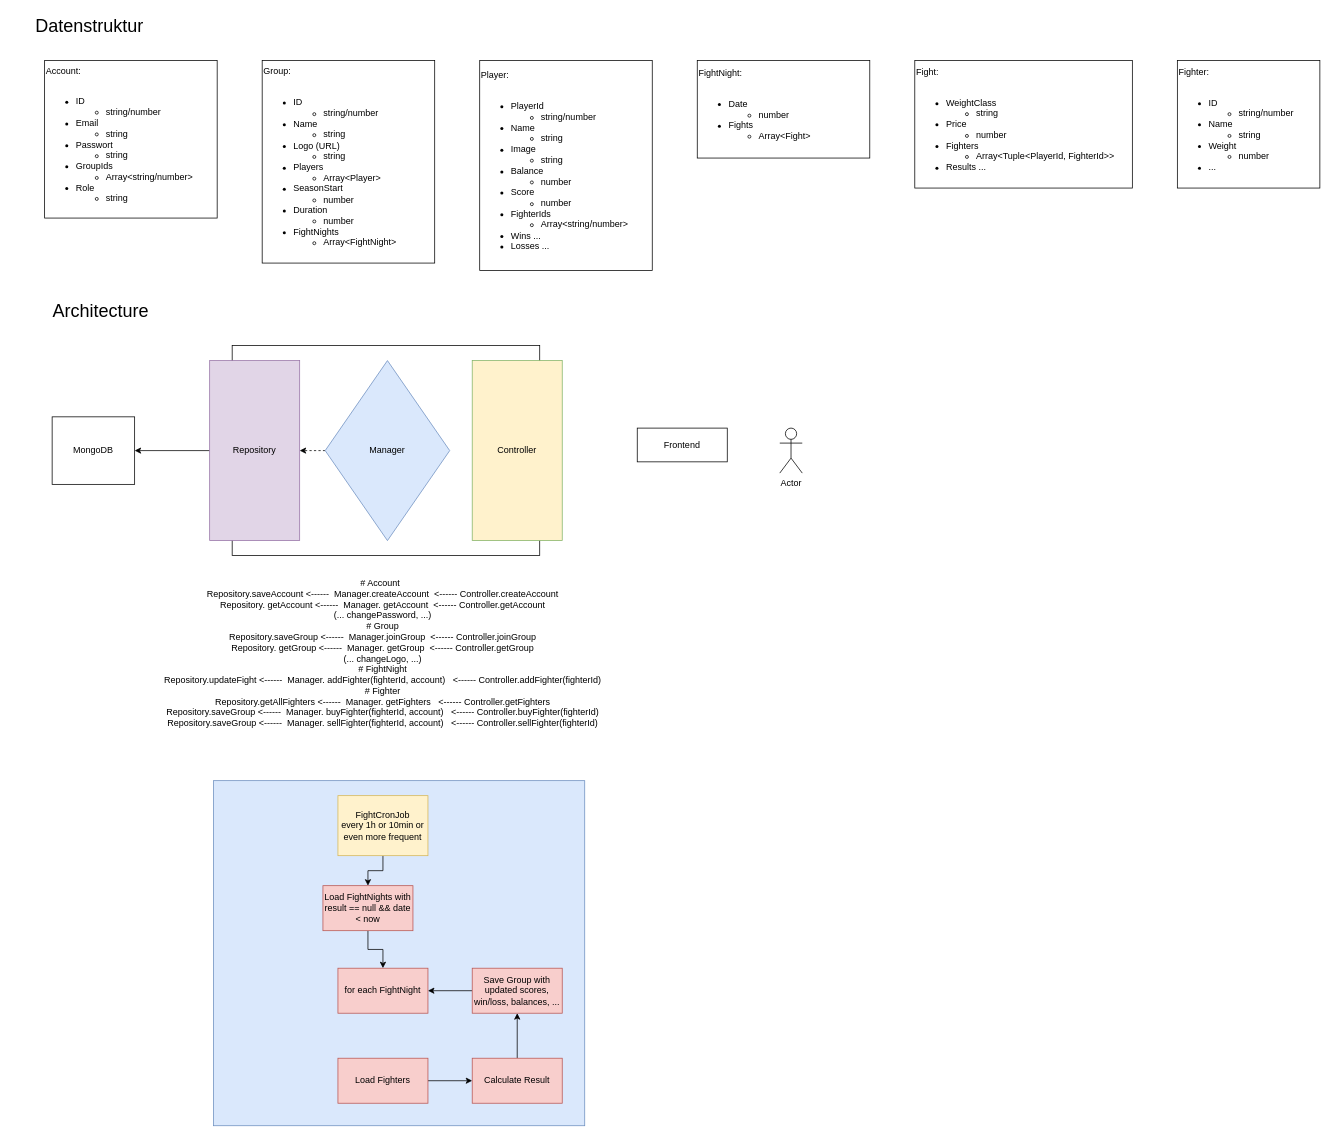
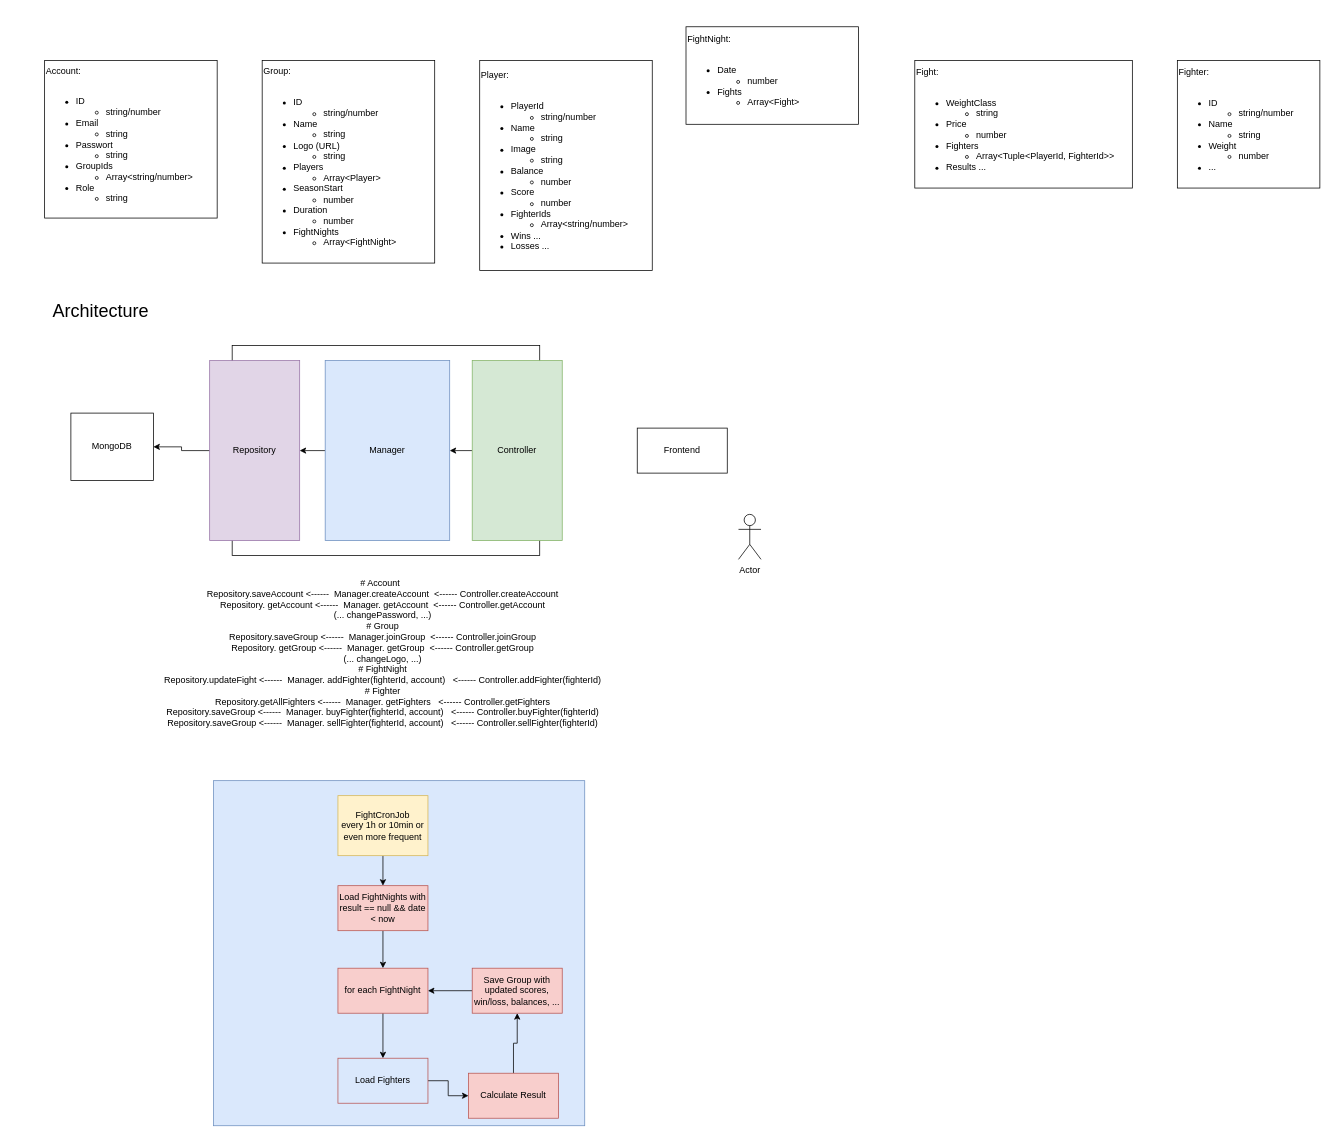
node "Datenstruktur": removed
node "FightNight: Date number Fights Array<Fight>": moved (783, 109) -> (772, 75)
node "Frontend": size 90x34 -> 90x45
node "MongoDB": moved (93, 450) -> (112, 447)
edge "Manager" -> "Repository": style dashed -> solid
node "Manager": shape diamond -> rectangle
edge "Controller" -> "Manager": added
node "Controller": fillcolor #fff2cc -> #d5e8d4
node "Actor": moved (791, 450) -> (750, 537)
node "Load FightNights with result == null && date < now": moved (368, 908) -> (383, 908)
edge "for each FightNight" -> "Load Fighters": added
node "Load Fighters": fillcolor #f8cecc -> #dae8fc
node "Calculate Result": moved (517, 1080) -> (513, 1095)
